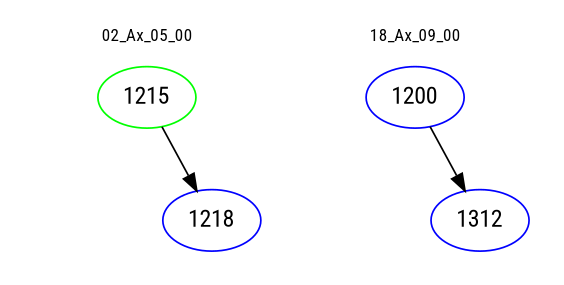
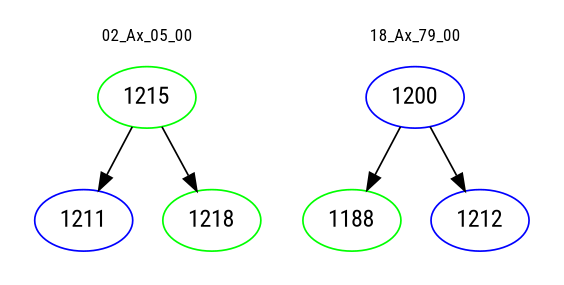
cluster "18_Ax_09_00": label "18_Ax_09_00" -> "18_Ax_79_00"
node "1211": added
node "1218": color blue -> green
node "1188": added
node "1312": label "1312" -> "1212"
